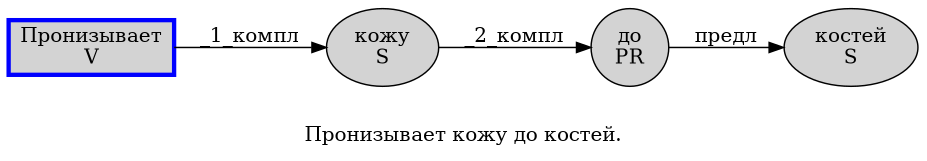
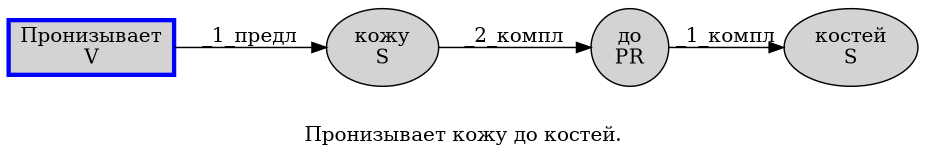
edge "Пронизывает V" -> "кожу S": label "_1_компл" -> "_1_предл"
edge "до PR" -> "костей S": label "предл" -> "_1_компл"
